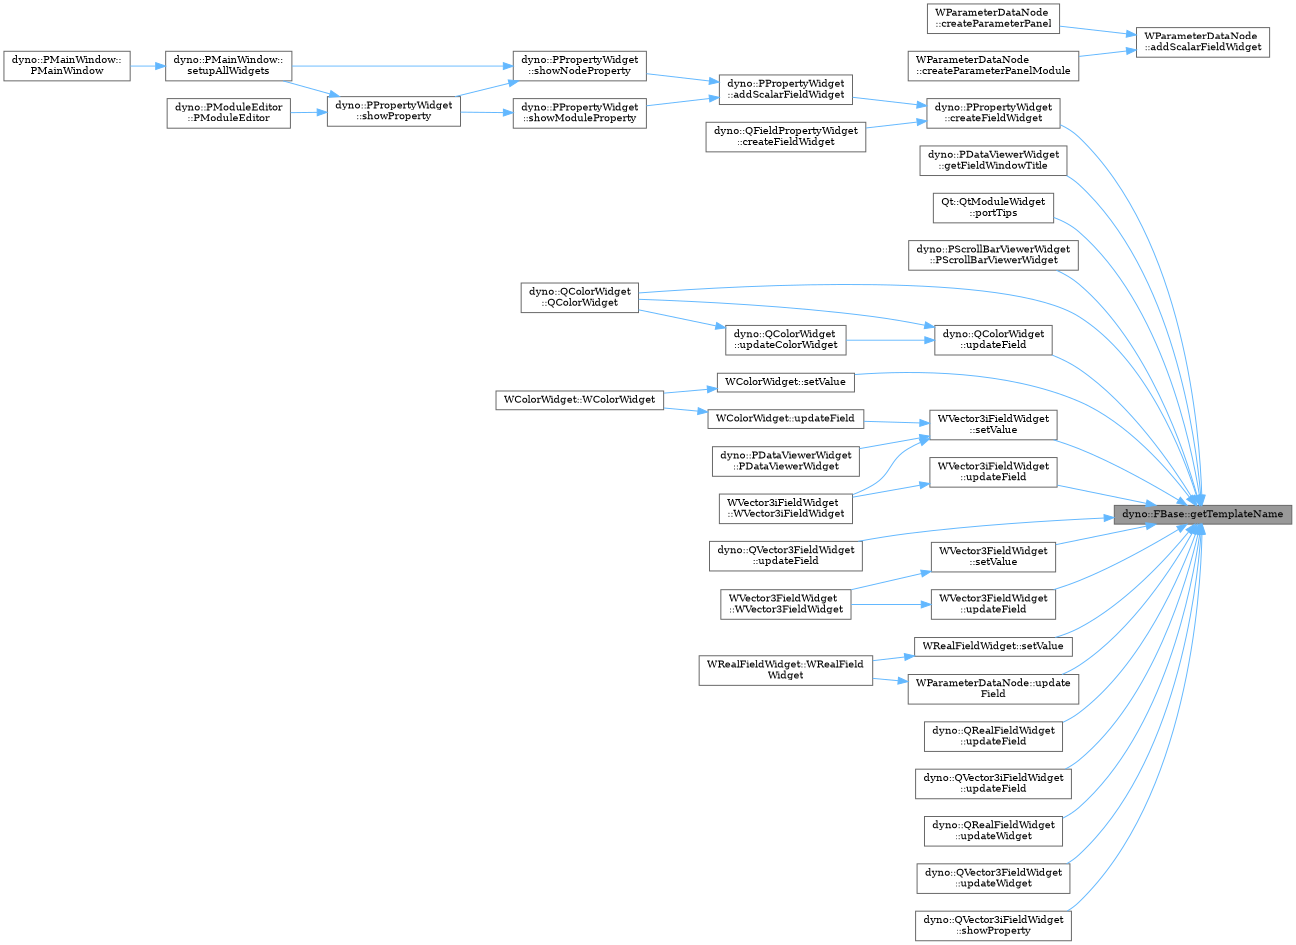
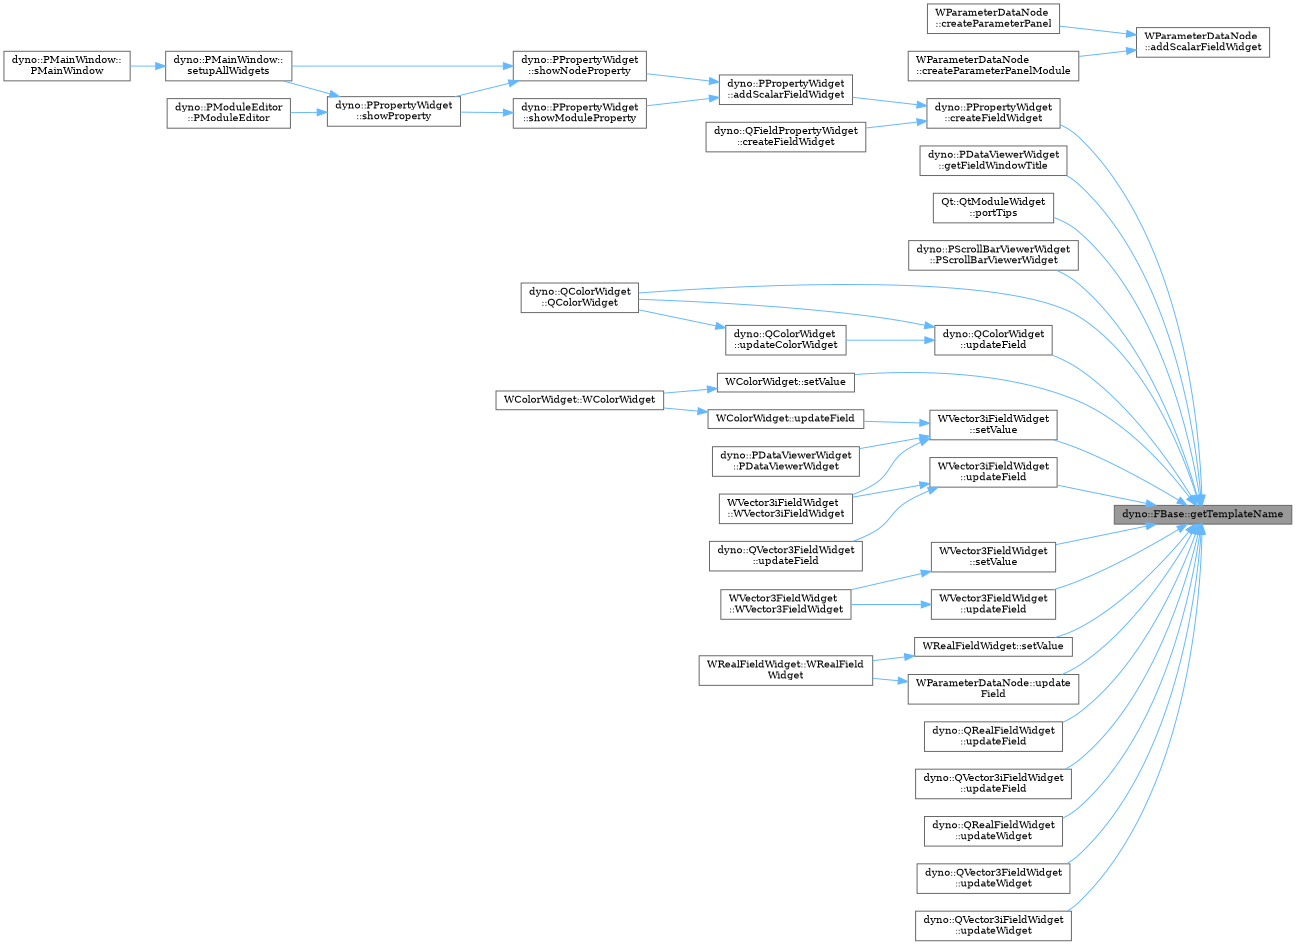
edge "dyno::QVector3FieldWidget ::updateField" -> "dyno::FBase::getTemplateName": now "dyno::QVector3FieldWidget ::updateField" -> "WVector3iFieldWidget ::updateField"
node "dyno::QVector3iFieldWidget ::showProperty": label "dyno::QVector3iFieldWidget ::showProperty" -> "dyno::QVector3iFieldWidget ::updateWidget"
